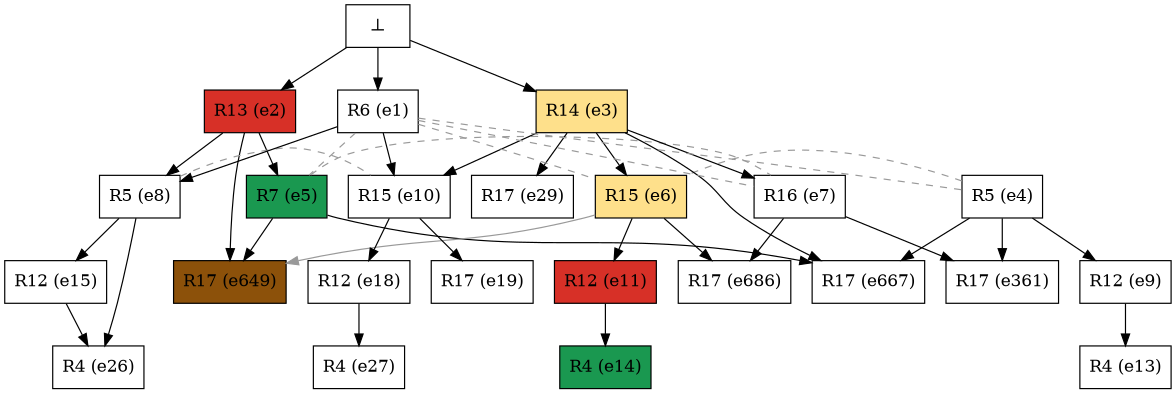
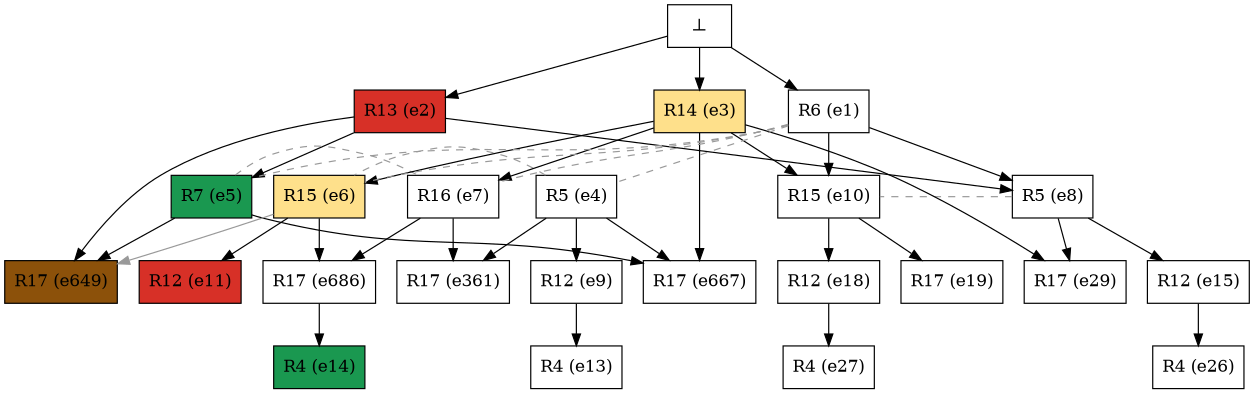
edge "R5 (e8)" -> "R4 (e26)": now "R5 (e8)" -> "R17 (e29)"
edge "R12 (e11)" -> "R4 (e14)": now "R17 (e686)" -> "R4 (e14)"
